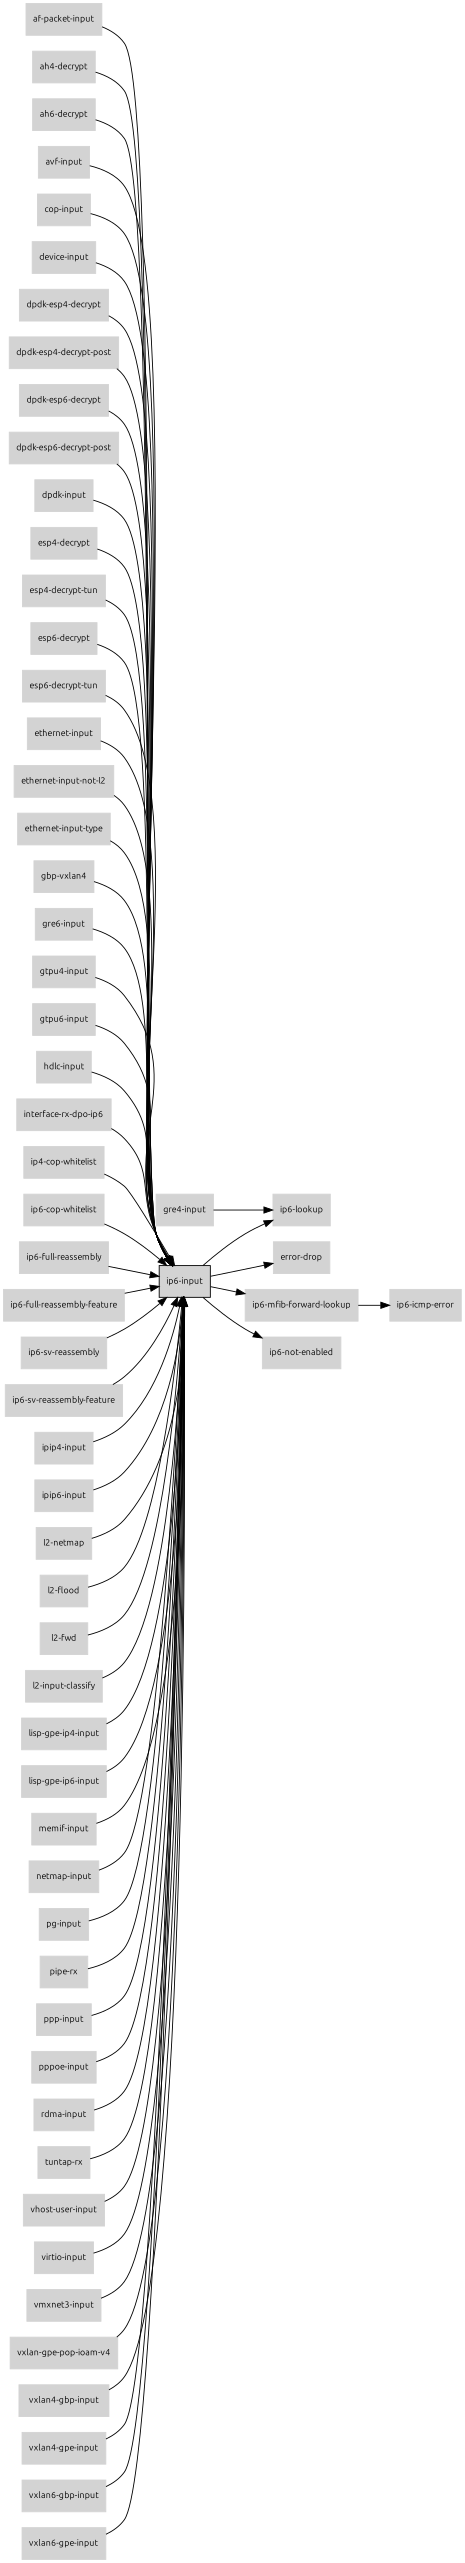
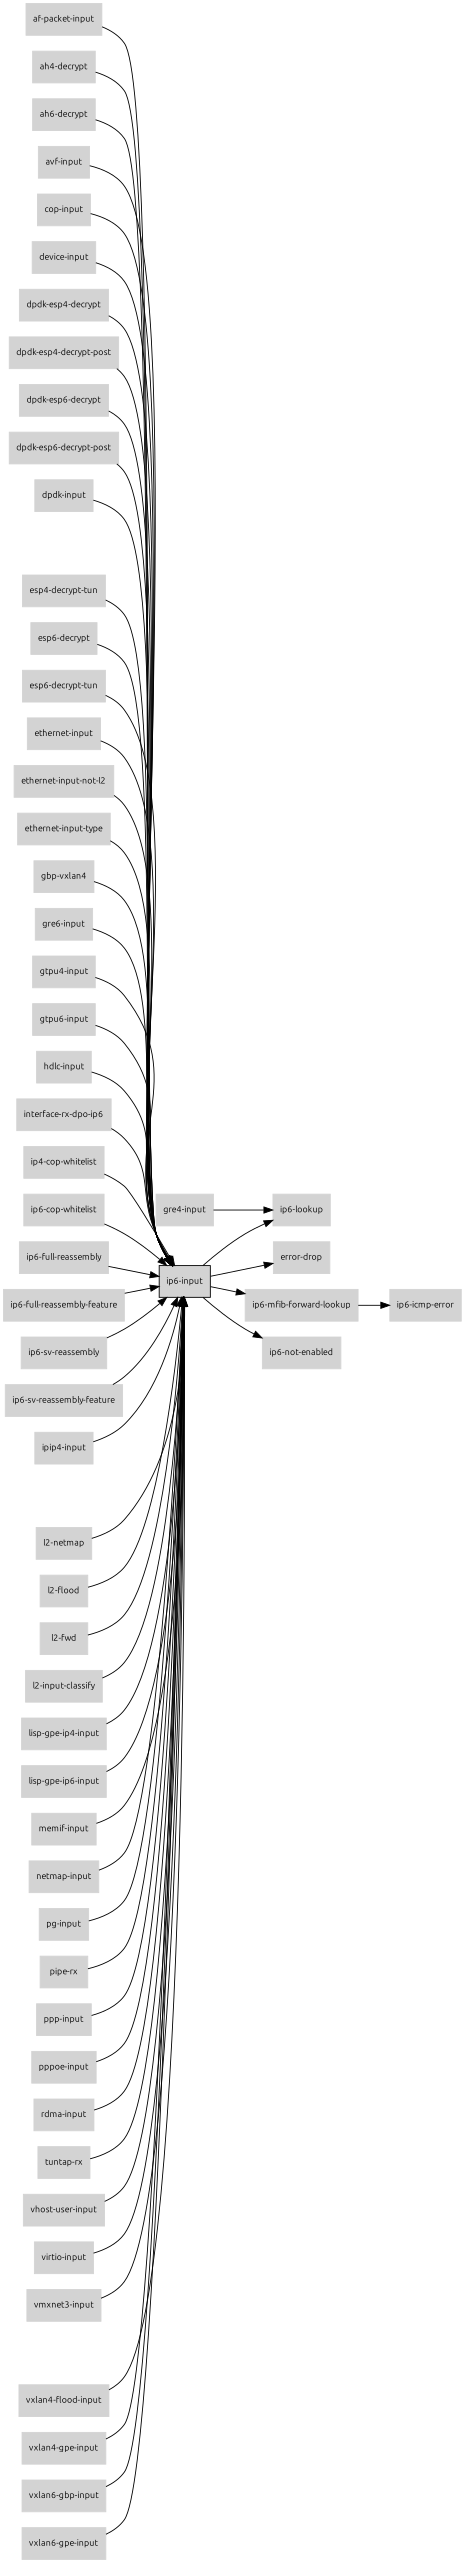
node "esp4-decrypt": removed
node "ipip6-input": removed
node "vxlan-gpe-pop-ioam-v4": removed
node "vxlan4-gbp-input": label "vxlan4-gbp-input" -> "vxlan4-flood-input"
